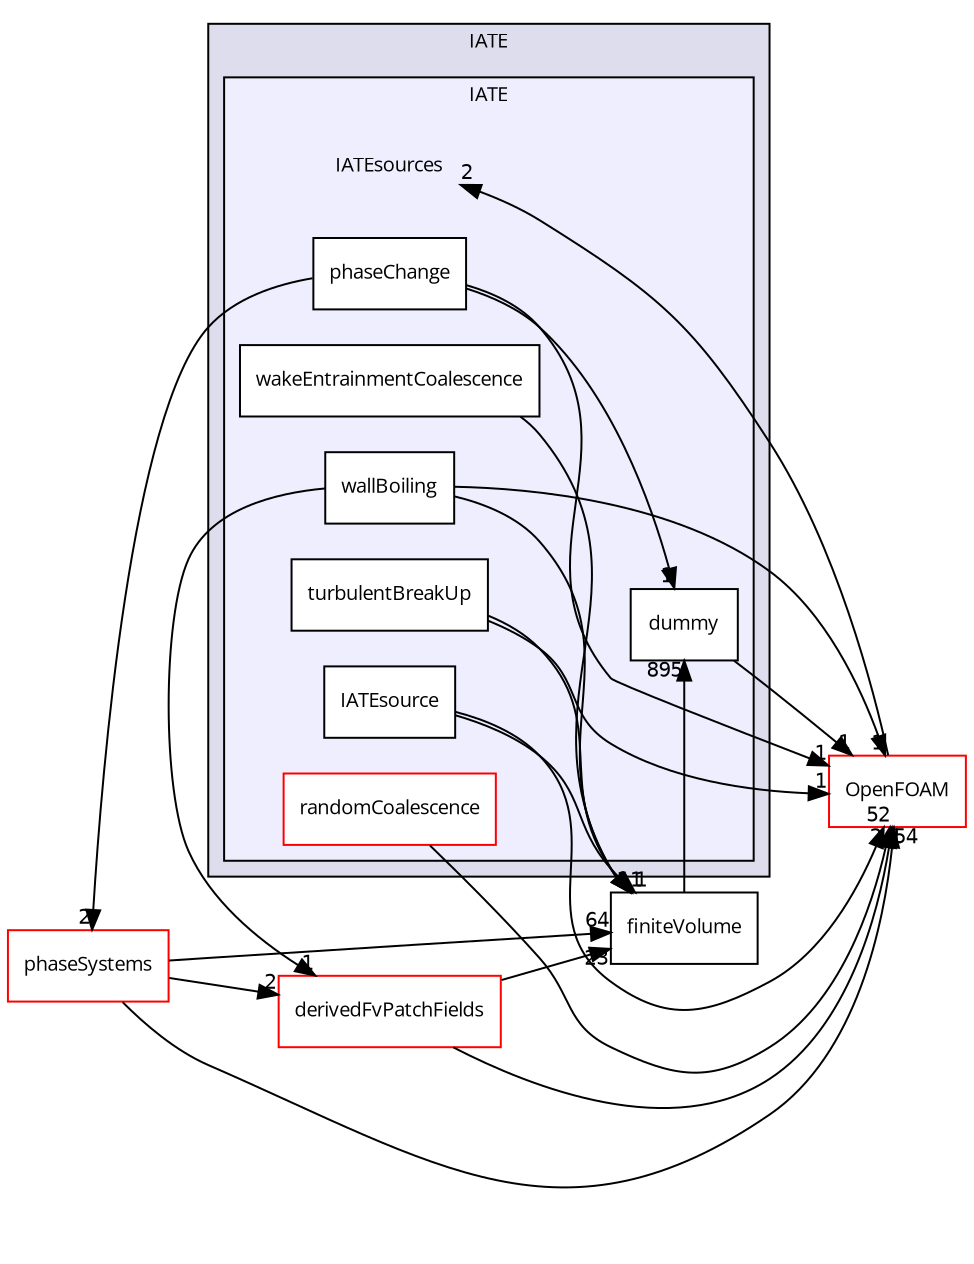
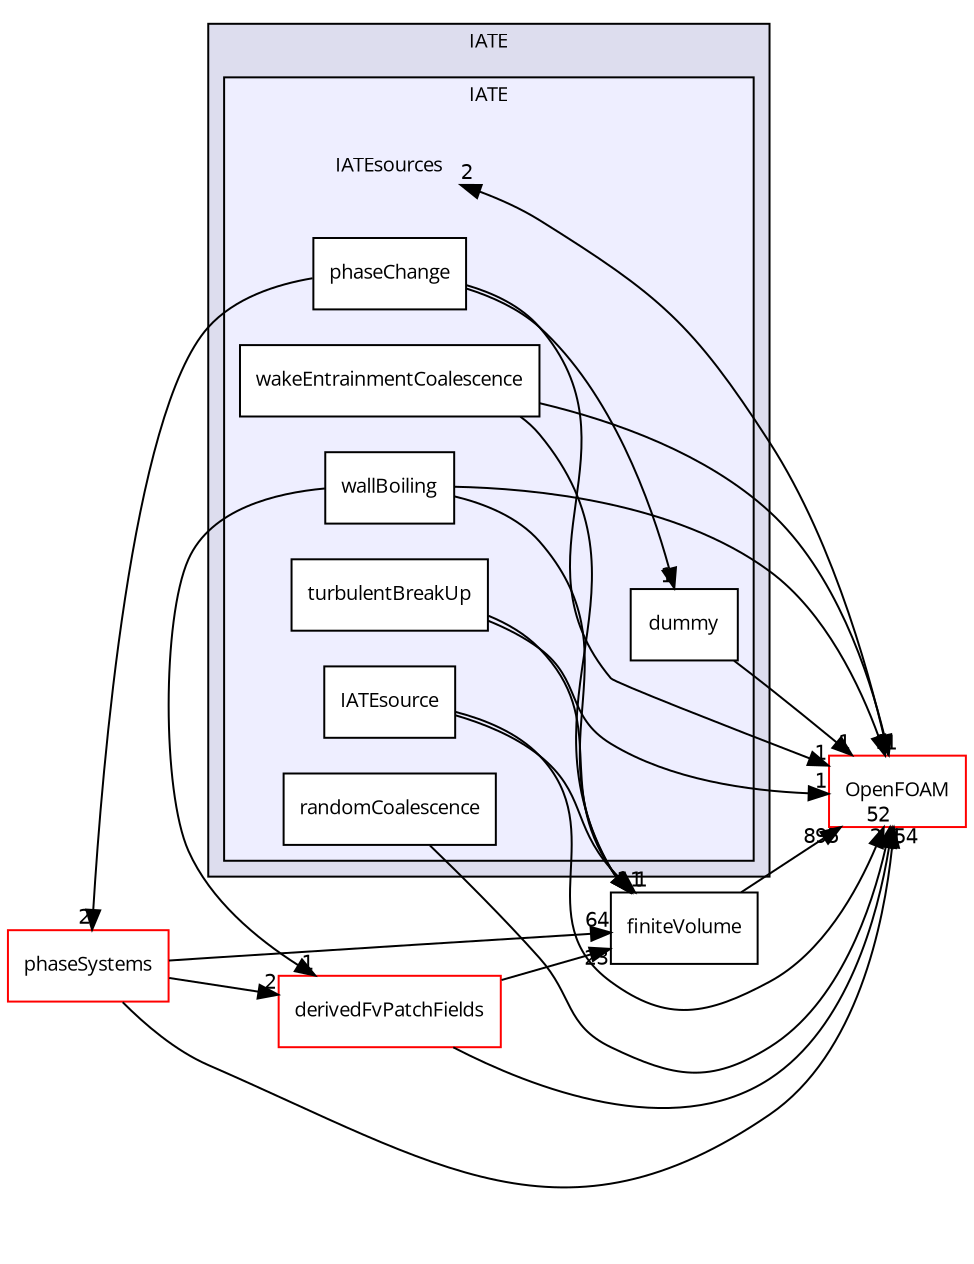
edge "wakeEntrainmentCoalescence" -> "OpenFOAM": added
edge "finiteVolume" -> "dummy": now "finiteVolume" -> "OpenFOAM"
node "randomCoalescence": color red -> black
